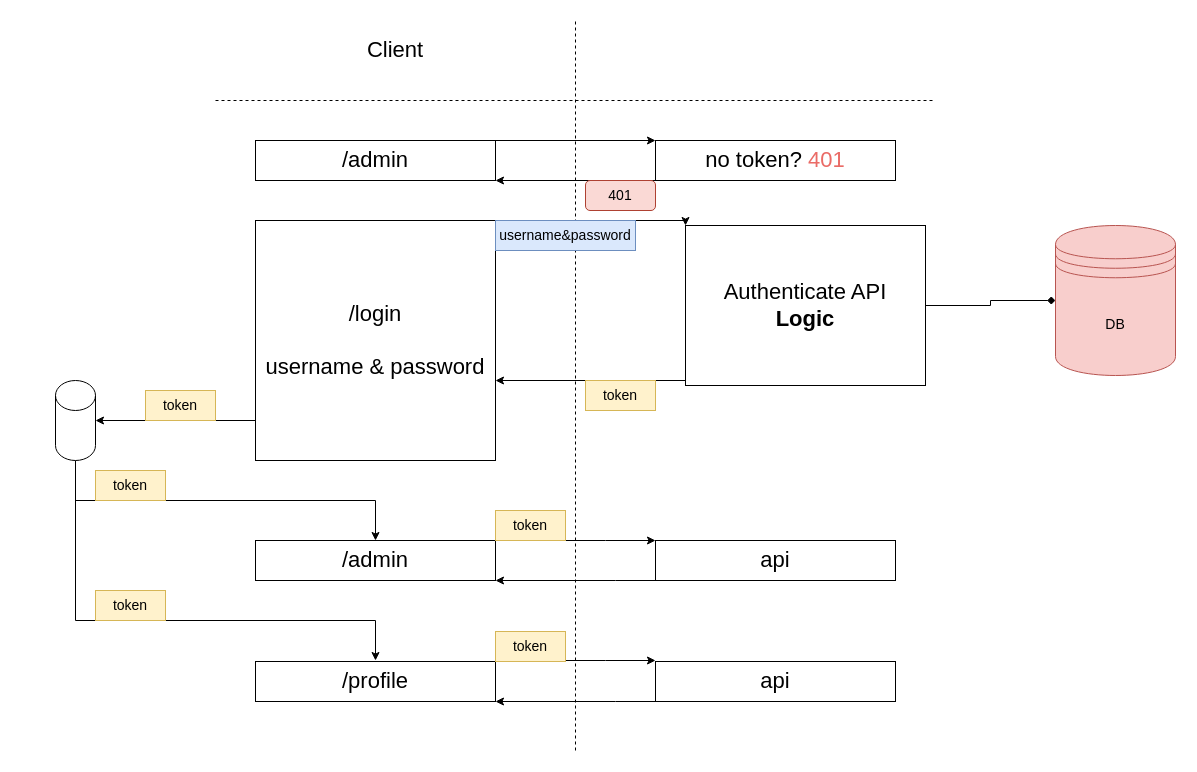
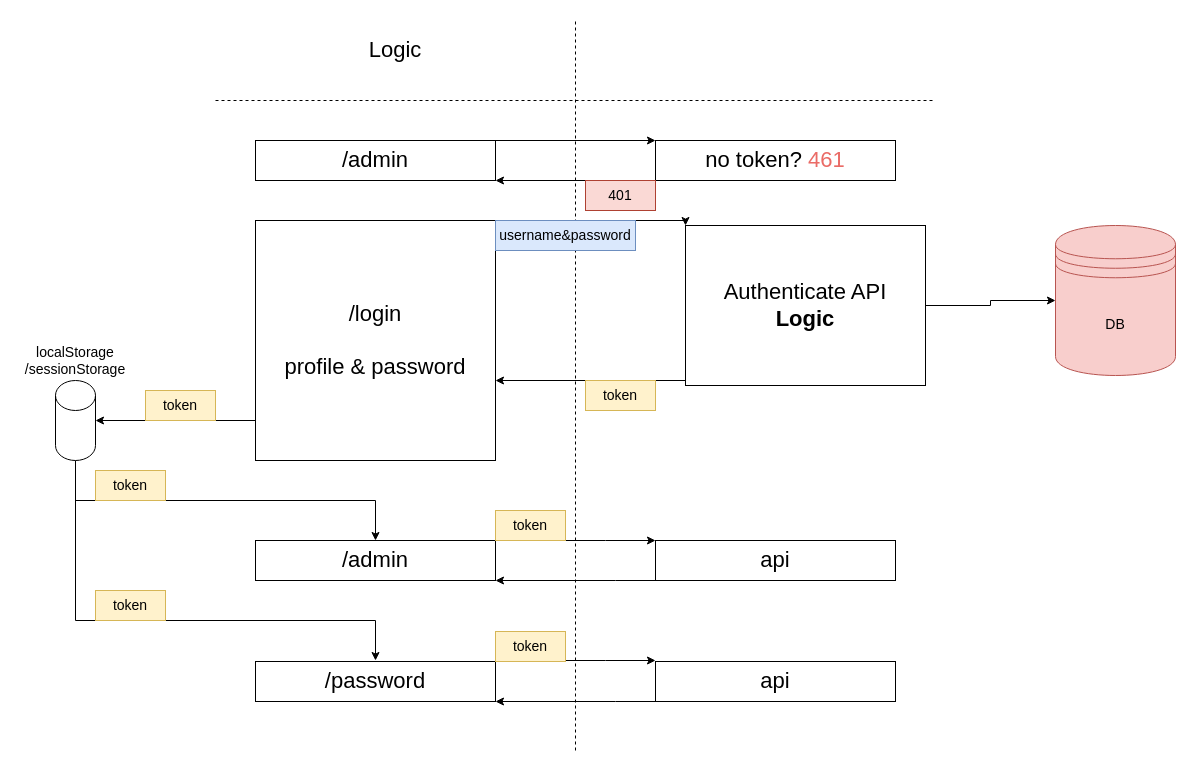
node "Client": label "Client" -> "Logic"
node "no token? 401": label "no token? 401" -> "no token? 461"
node "401": shape rounded rectangle -> rectangle
edge "Authenticate API Logic" -> "DB": arrowhead diamond -> classic
node "/login username & password": label "/login username & password" -> "/login profile & password"
node "localStorage /sessionStorage": added
node "/profile": label "/profile" -> "/password"
